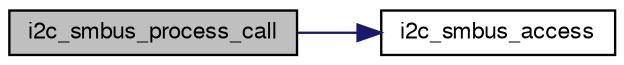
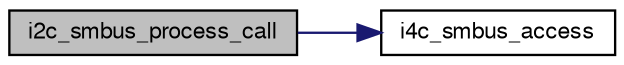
node "i2c_smbus_access": label "i2c_smbus_access" -> "i4c_smbus_access"
